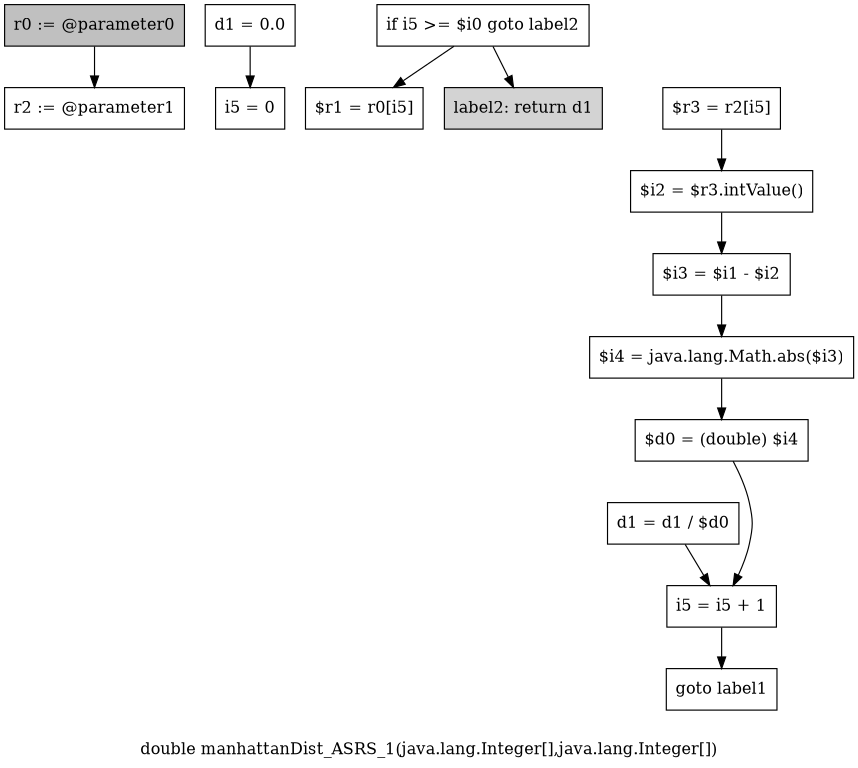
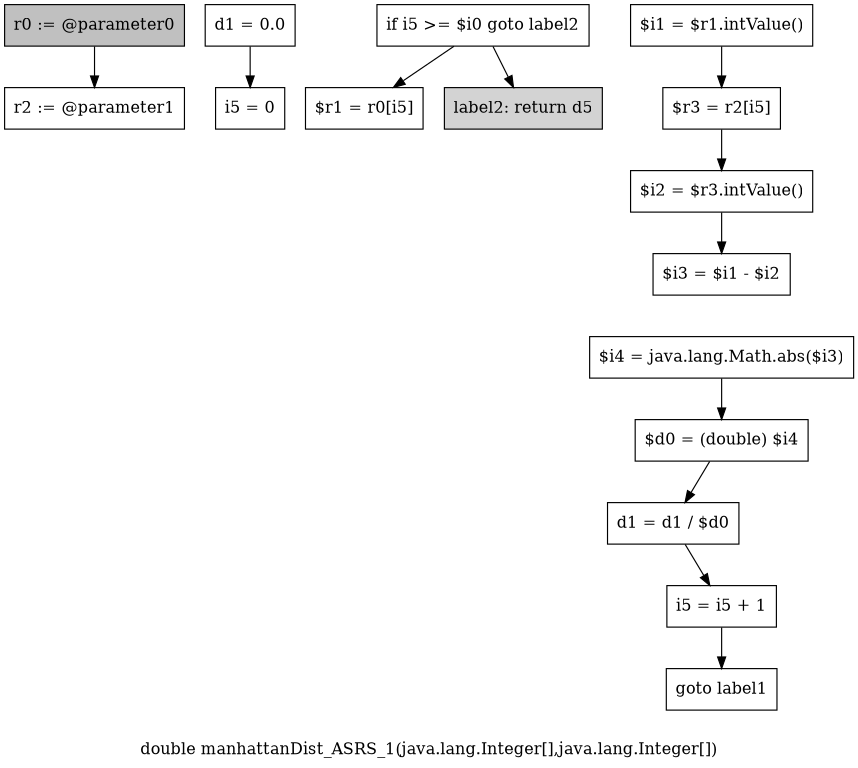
node "$i1 = $r1.intValue()": added
node "label2: return d1": label "label2: return d1" -> "label2: return d5"
edge "$i3 = $i1 - $i2" -> "$i4 = java.lang.Math.abs($i3)": removed
edge "$d0 = (double) $i4" -> "i5 = i5 + 1": now "$d0 = (double) $i4" -> "d1 = d1 / $d0"
